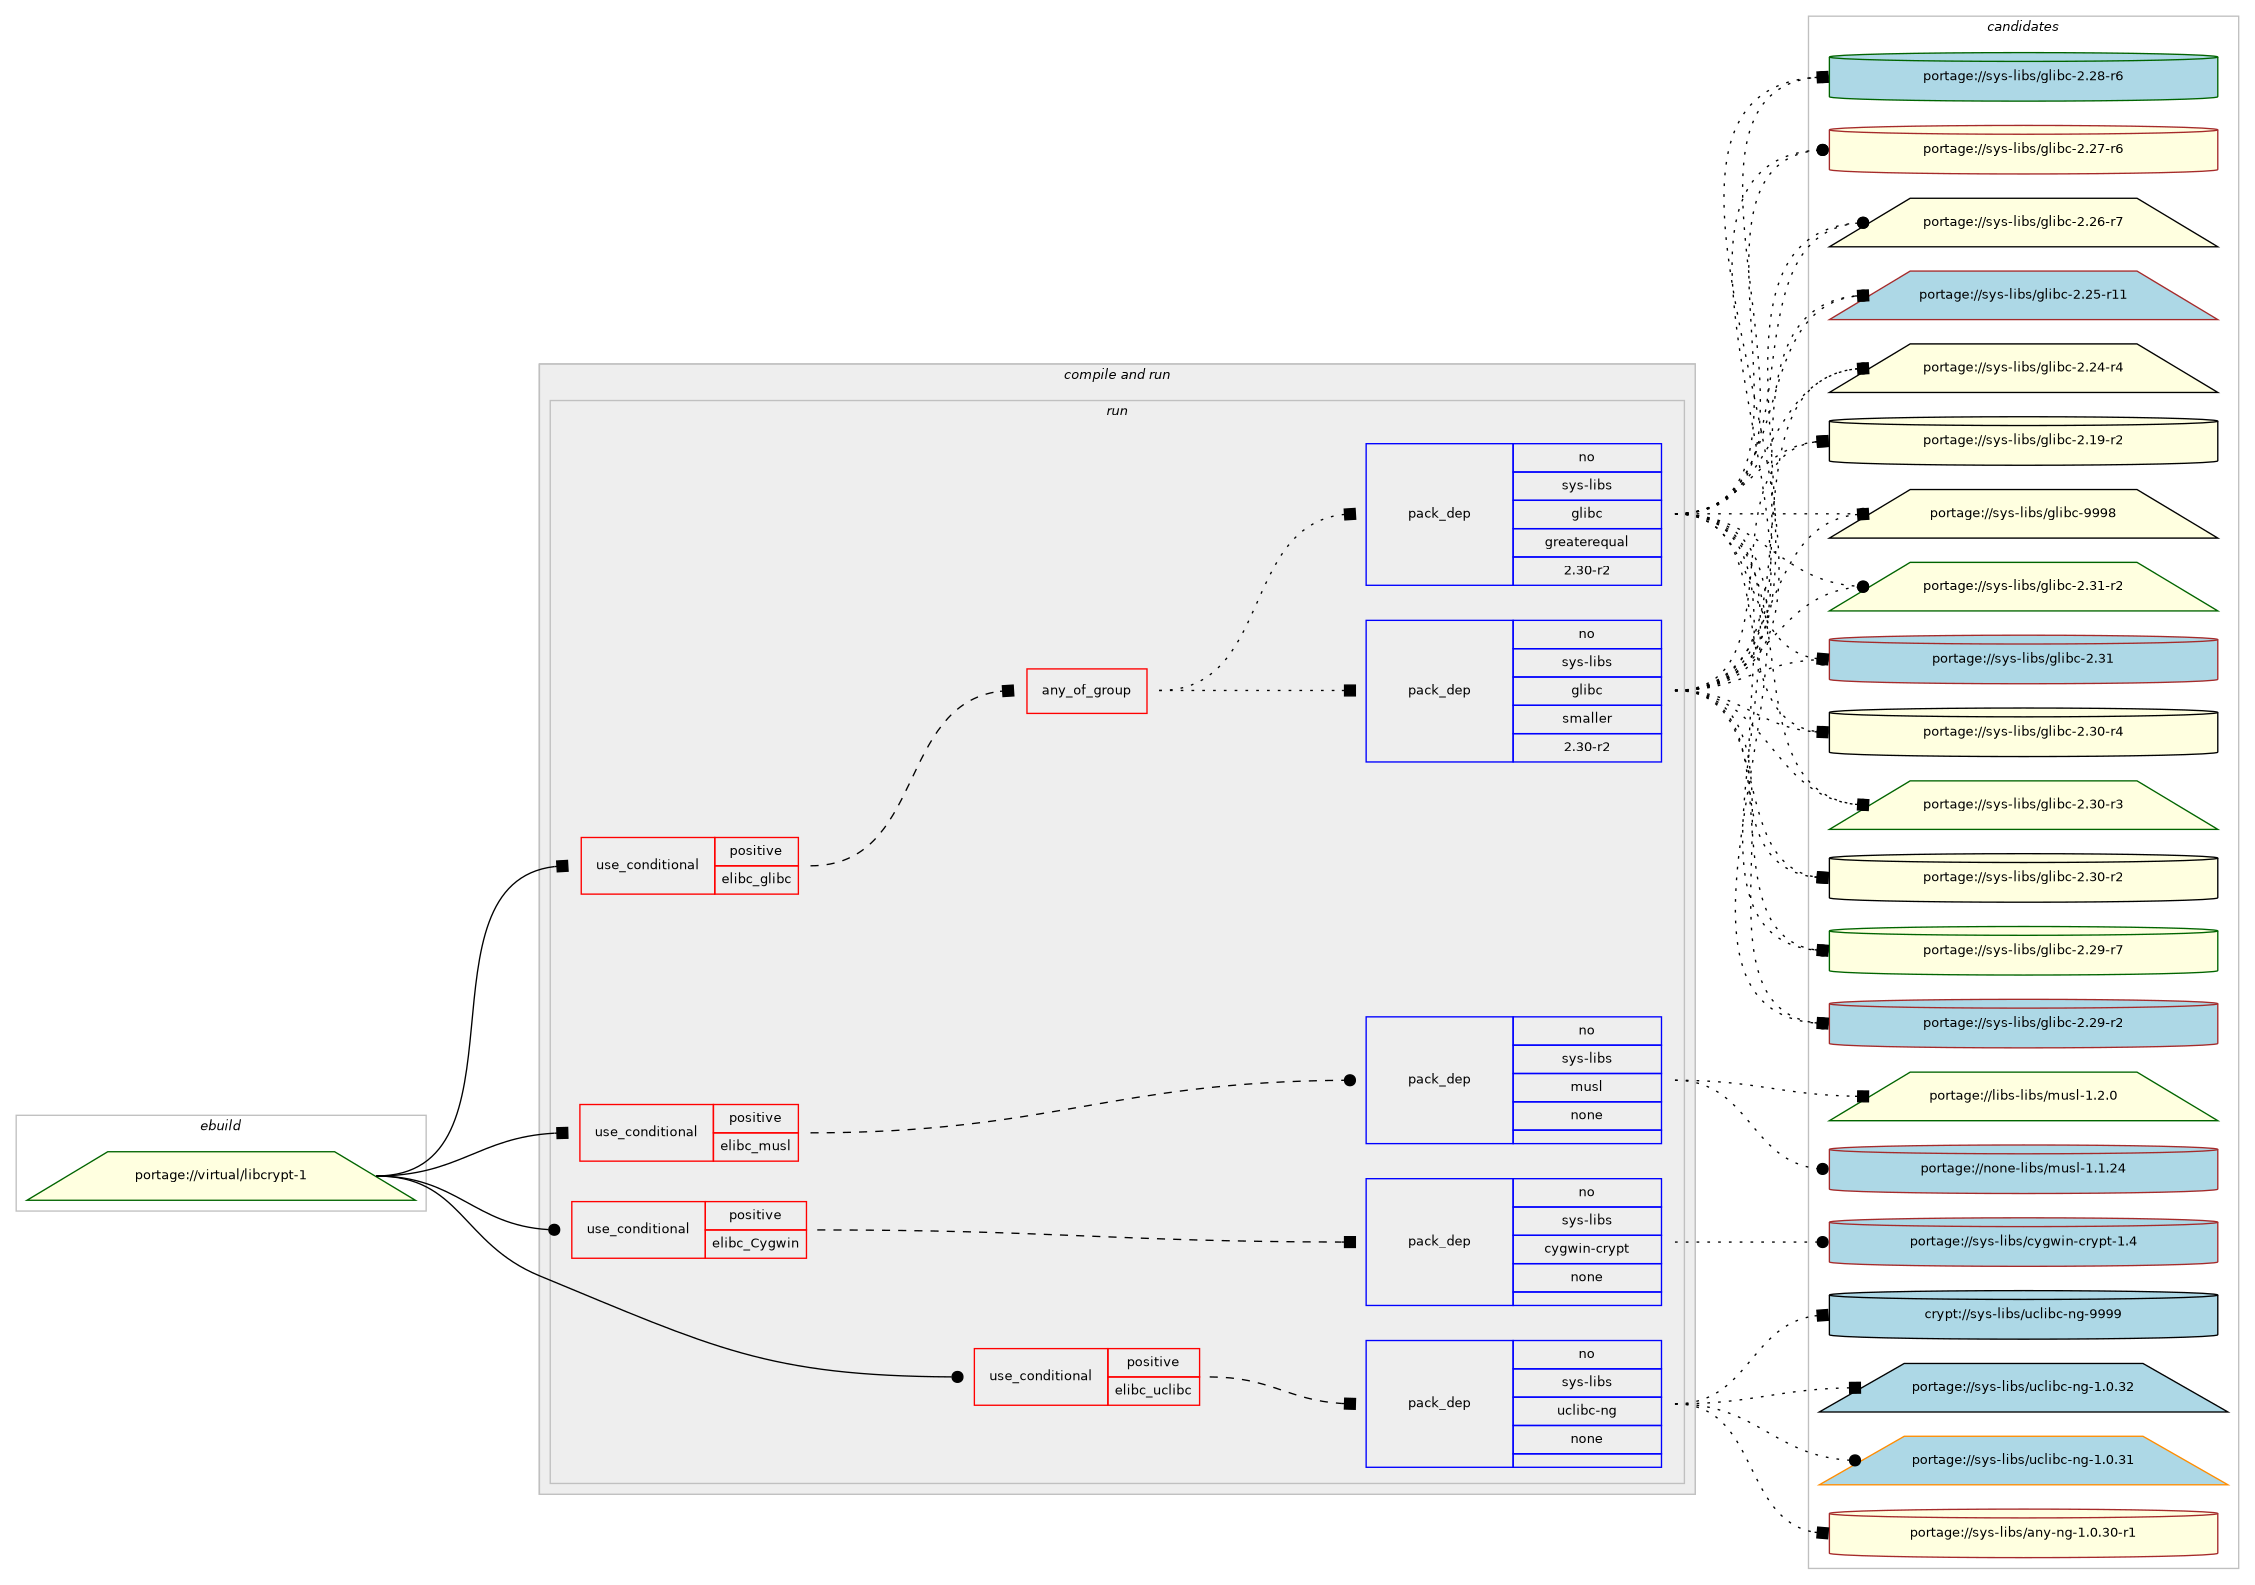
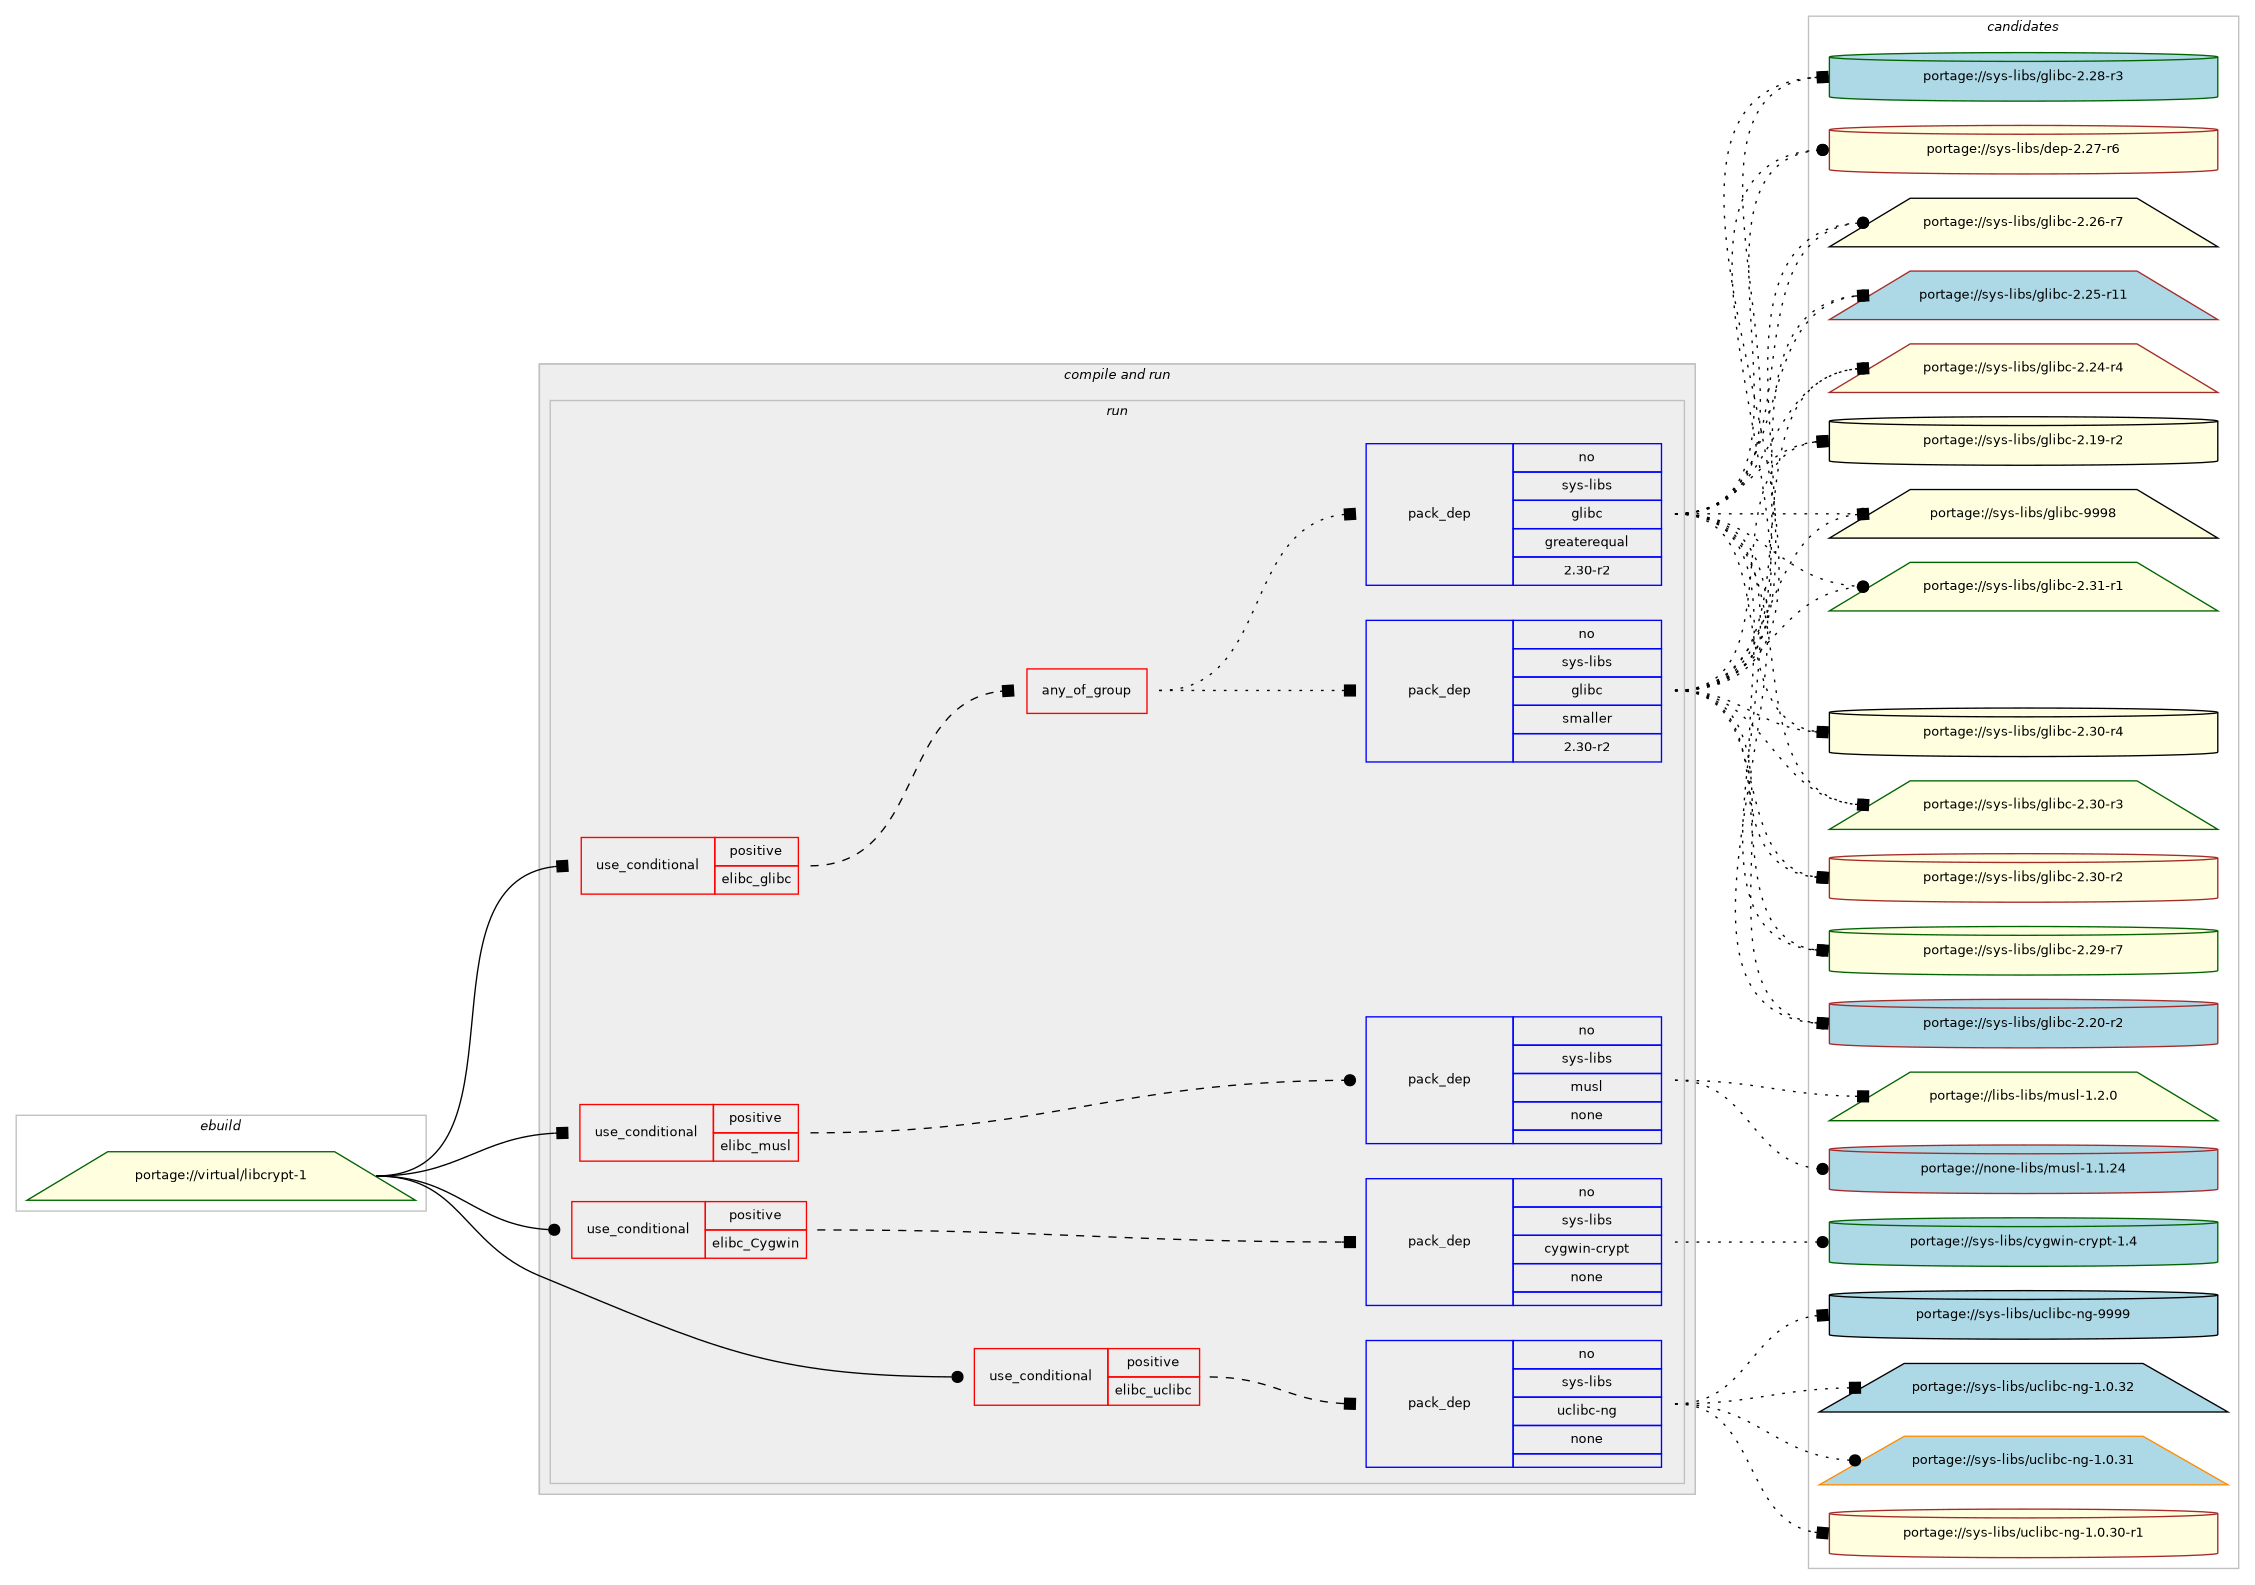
node "portage://sys-libs/glibc-2.28-r6": label "portage://sys-libs/glibc-2.28-r6" -> "portage://sys-libs/glibc-2.28-r3"
node "portage://sys-libs/glibc-2.27-r6": label "portage://sys-libs/glibc-2.27-r6" -> "portage://sys-libs/dep-2.27-r6"
node "portage://sys-libs/glibc-2.24-r4": color black -> brown
node "portage://sys-libs/glibc-2.31-r2": label "portage://sys-libs/glibc-2.31-r2" -> "portage://sys-libs/glibc-2.31-r1"
node "portage://sys-libs/glibc-2.31": removed
node "portage://sys-libs/glibc-2.30-r2": color black -> brown
node "portage://sys-libs/glibc-2.29-r2": label "portage://sys-libs/glibc-2.29-r2" -> "portage://sys-libs/glibc-2.20-r2"
node "portage://sys-libs/cygwin-crypt-1.4": color brown -> darkgreen
node "crypt://sys-libs/uclibc-ng-9999": label "crypt://sys-libs/uclibc-ng-9999" -> "portage://sys-libs/uclibc-ng-9999"
node "portage://sys-libs/any-ng-1.0.30-r1": label "portage://sys-libs/any-ng-1.0.30-r1" -> "portage://sys-libs/uclibc-ng-1.0.30-r1"
